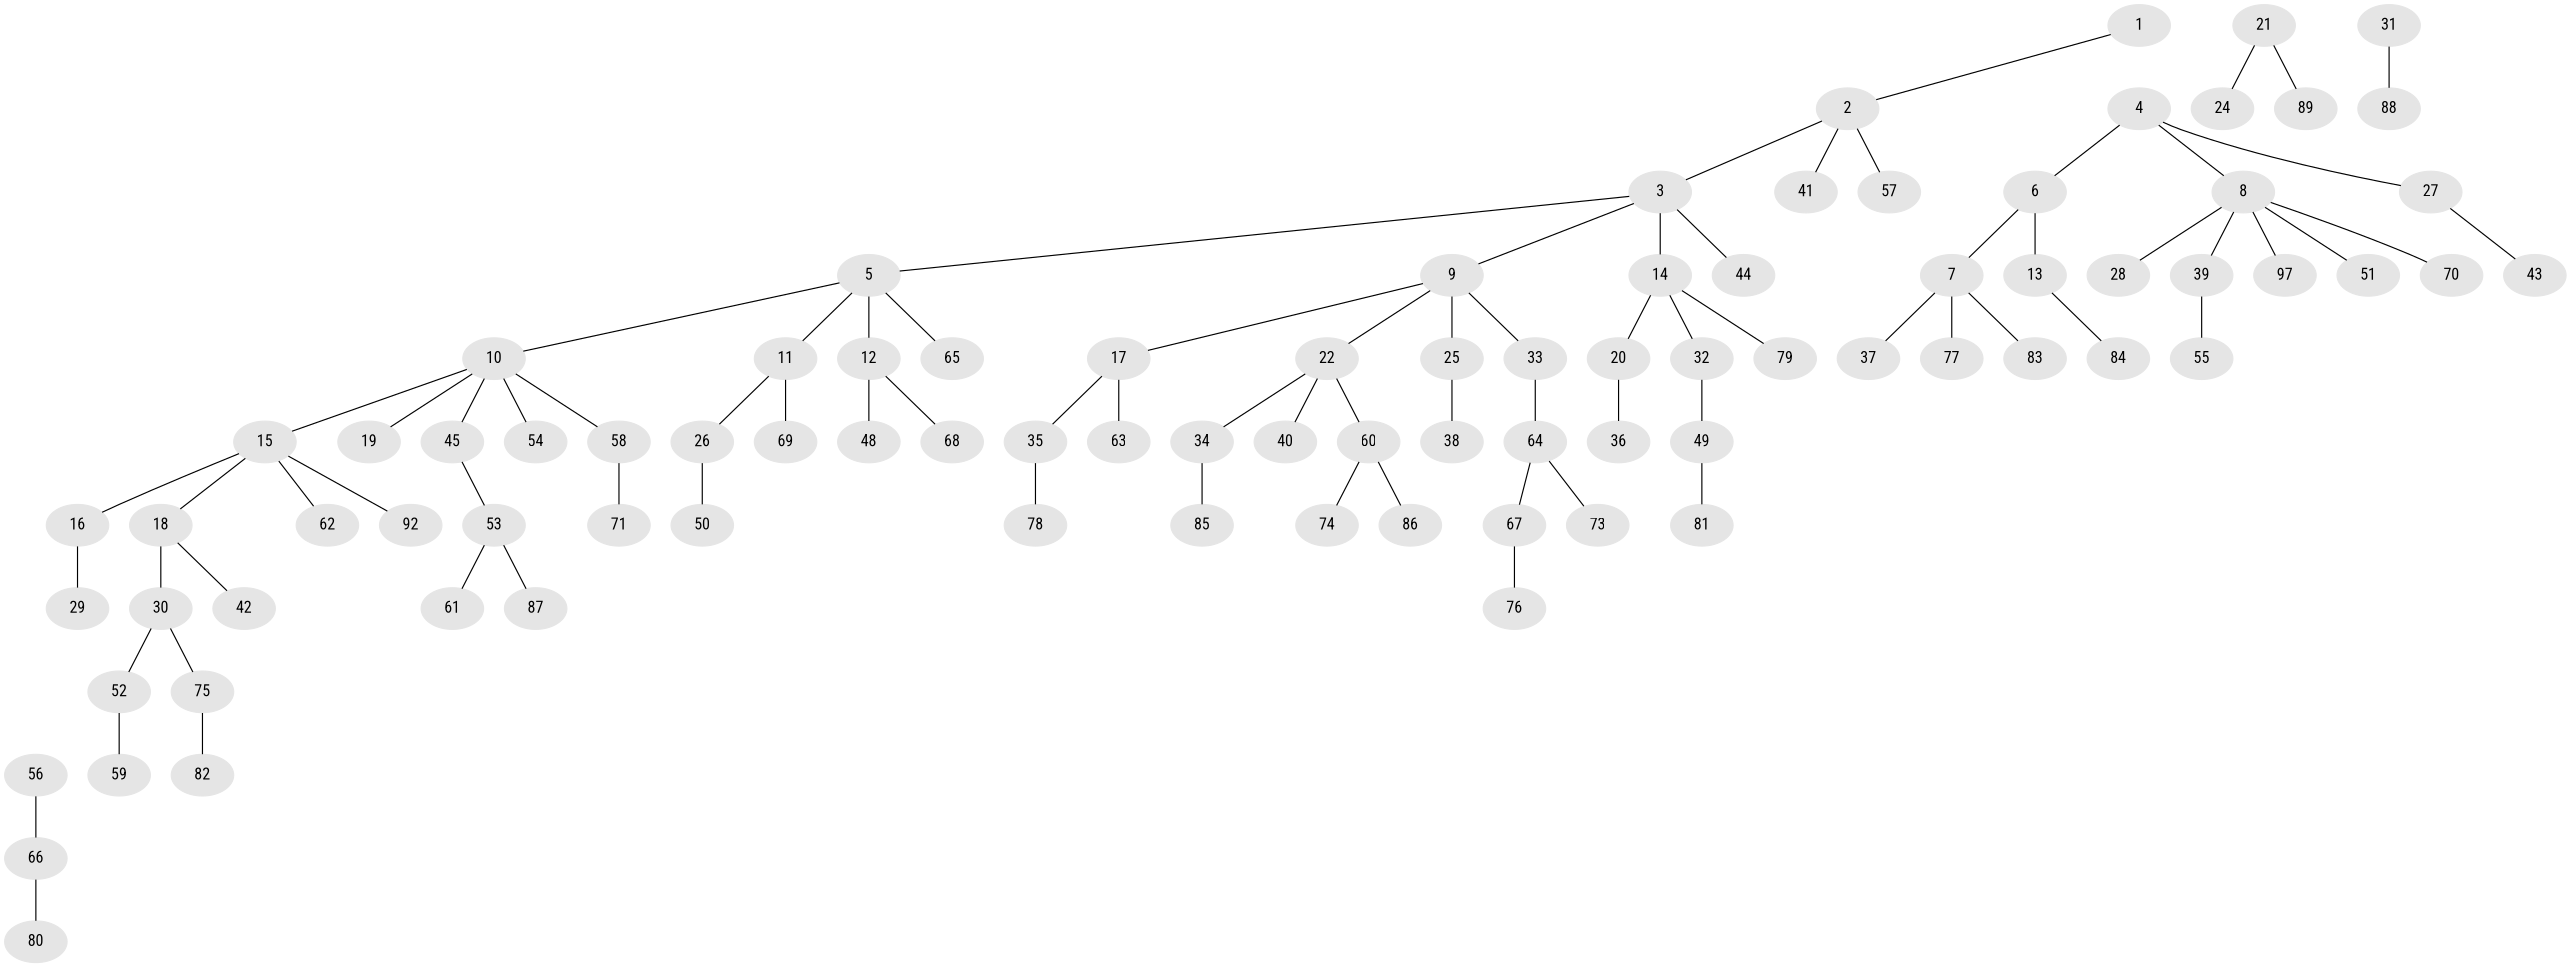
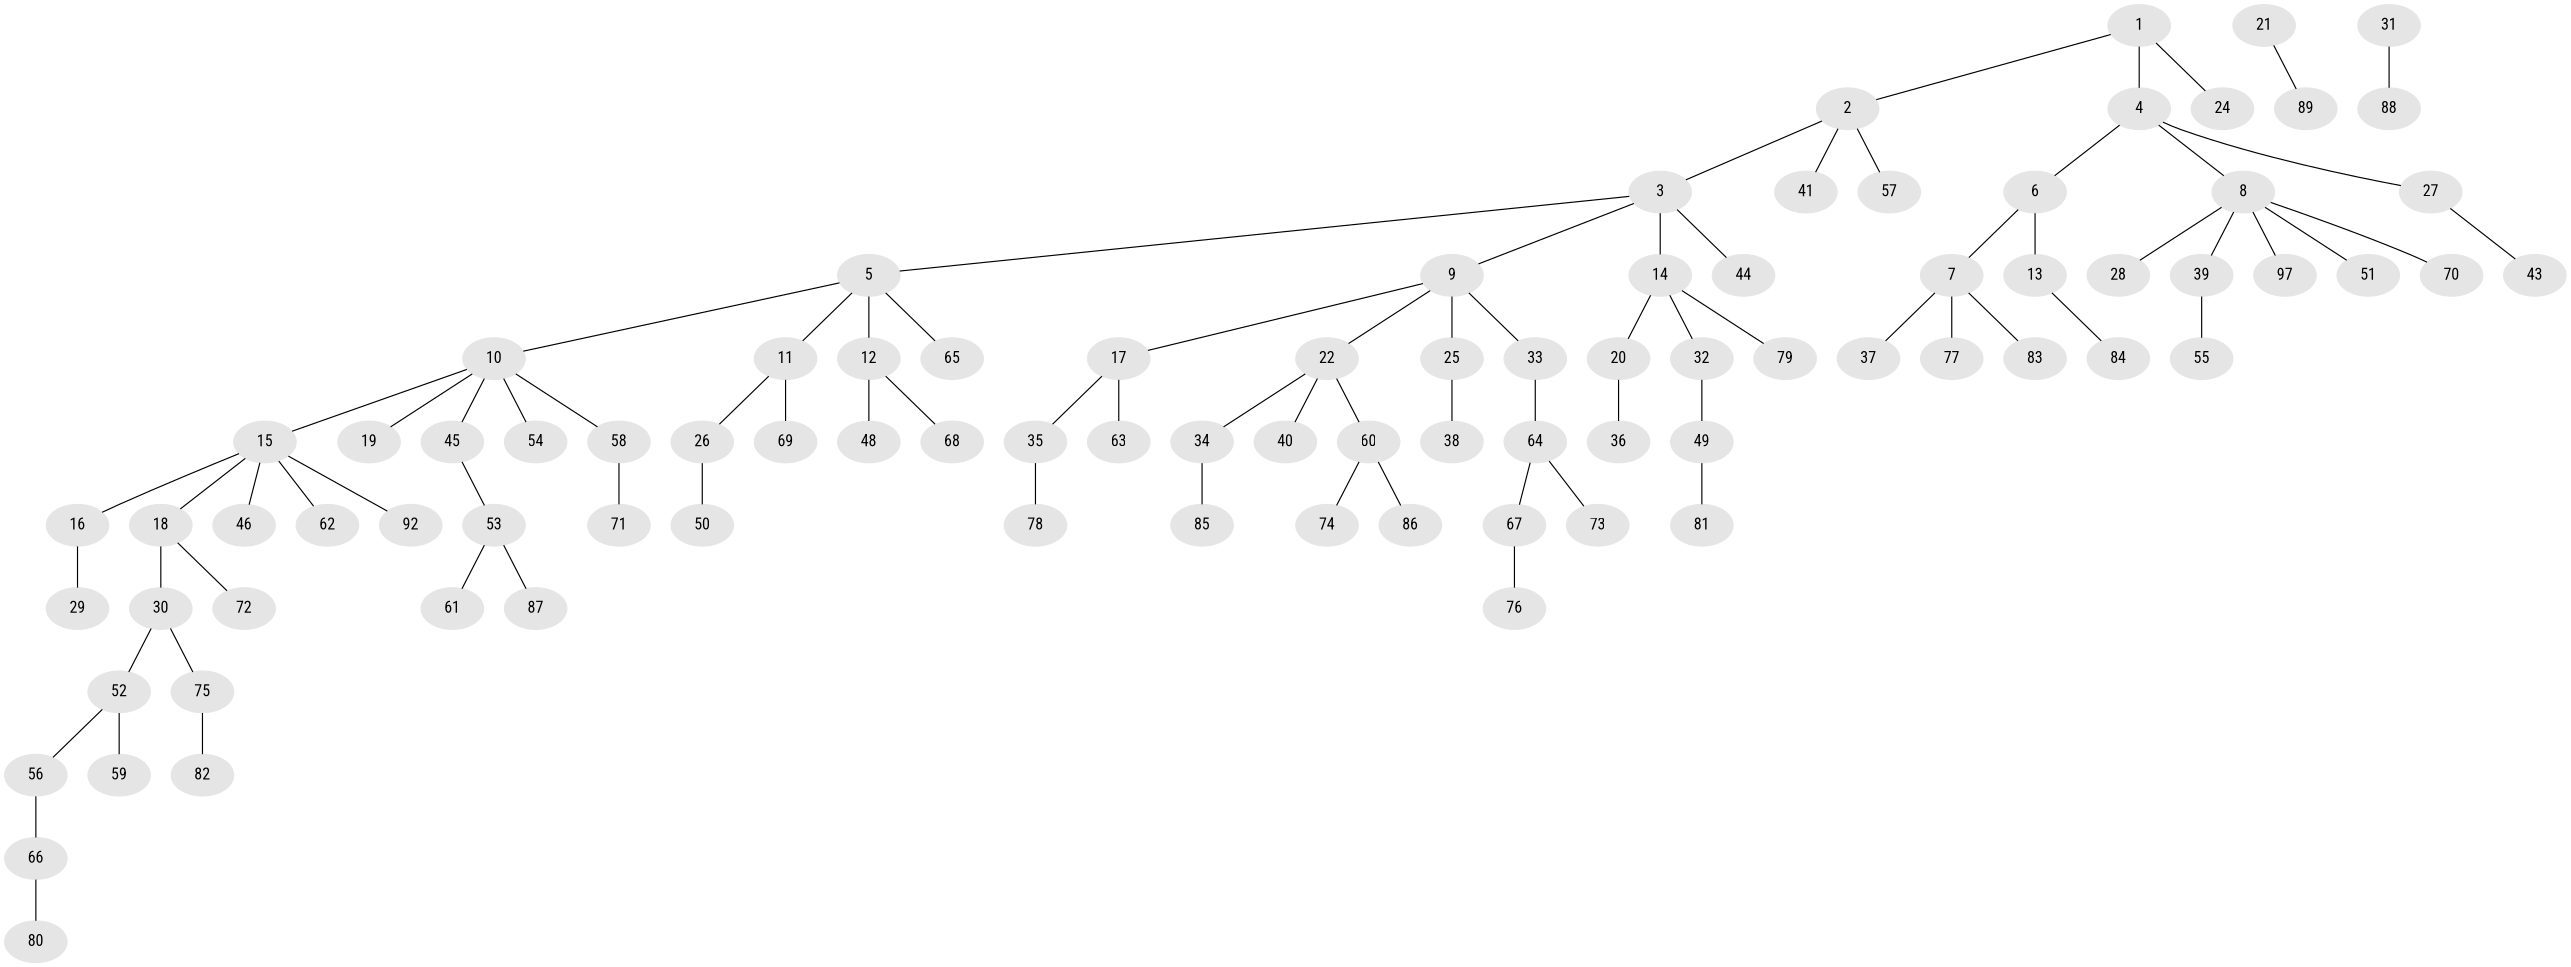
edge "1" -- "4": added
edge "21" -- "24": now "1" -- "24"
node "46": added
node "42": label "42" -> "72"
edge "52" -- "56": added
